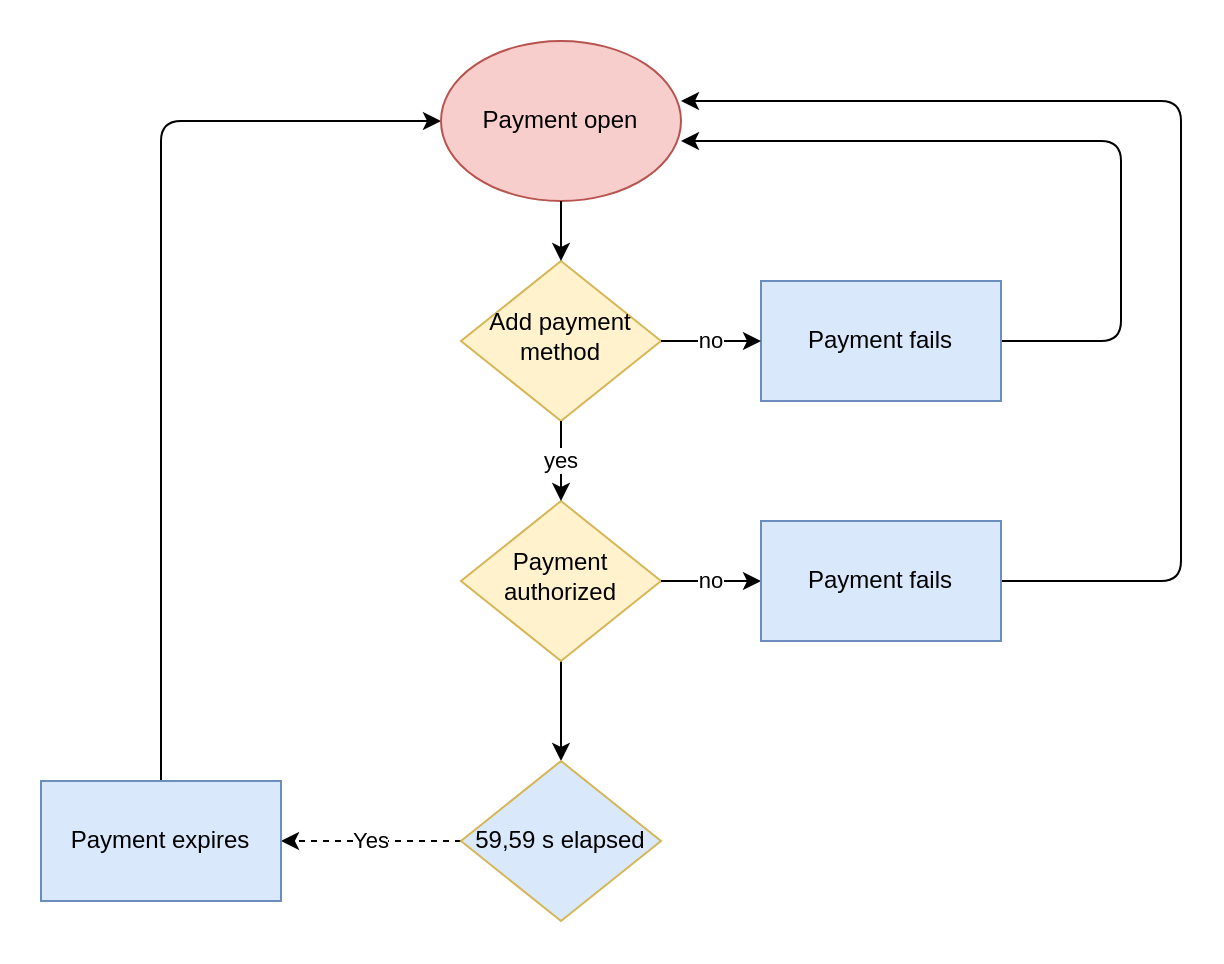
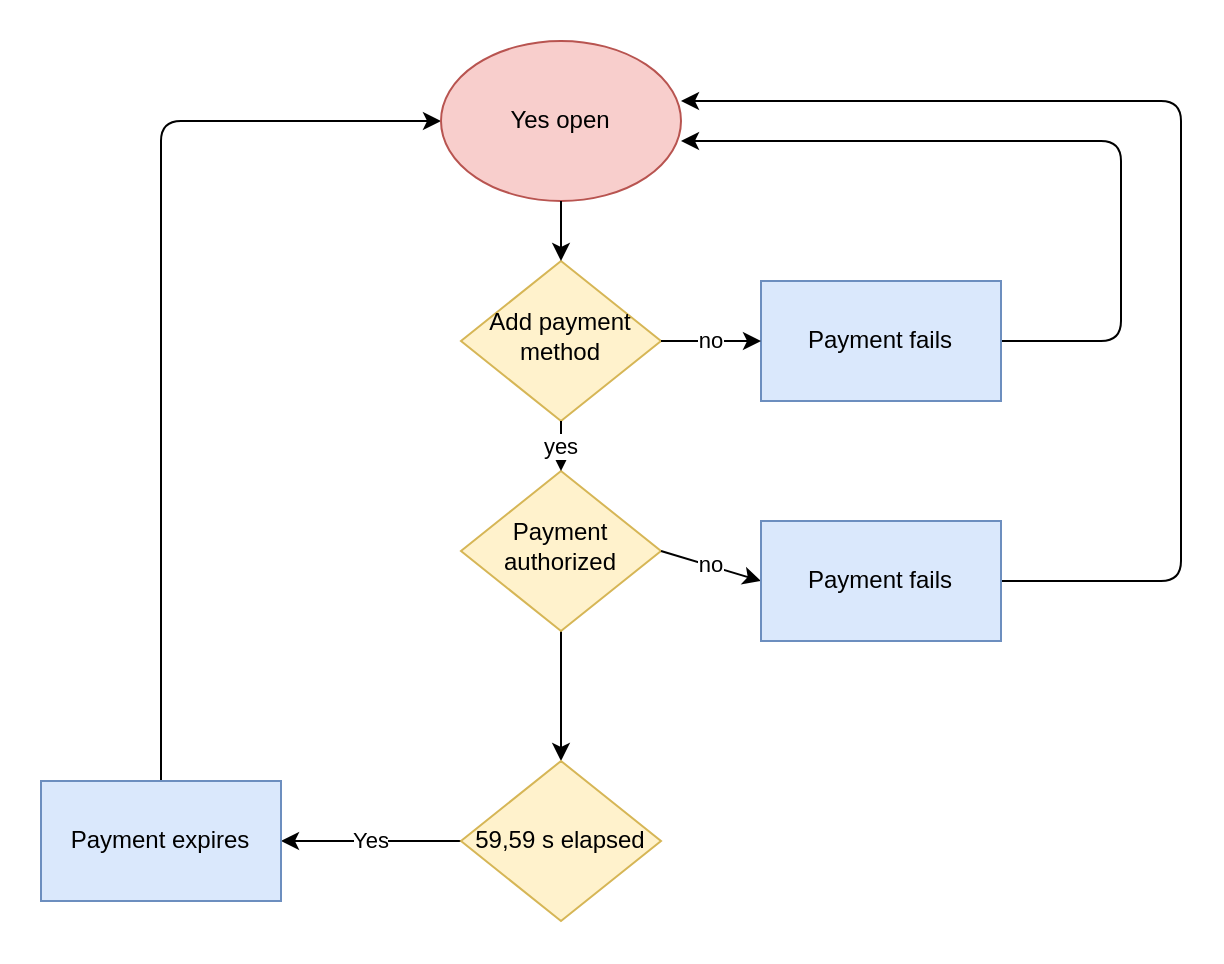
node "Payment open": label "Payment open" -> "Yes open"
node "Payment authorized": moved (561, 581) -> (561, 551)
edge "59,59 s elapsed" -> "Payment expires": style dashed -> solid
node "59,59 s elapsed": fillcolor #dae8fc -> #fff2cc
